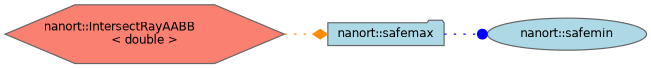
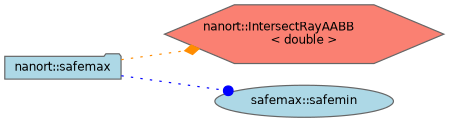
edge "nanort::IntersectRayAABB < double >" -> "nanort::safemax": reversed
node "nanort::safemin": label "nanort::safemin" -> "safemax::safemin"
